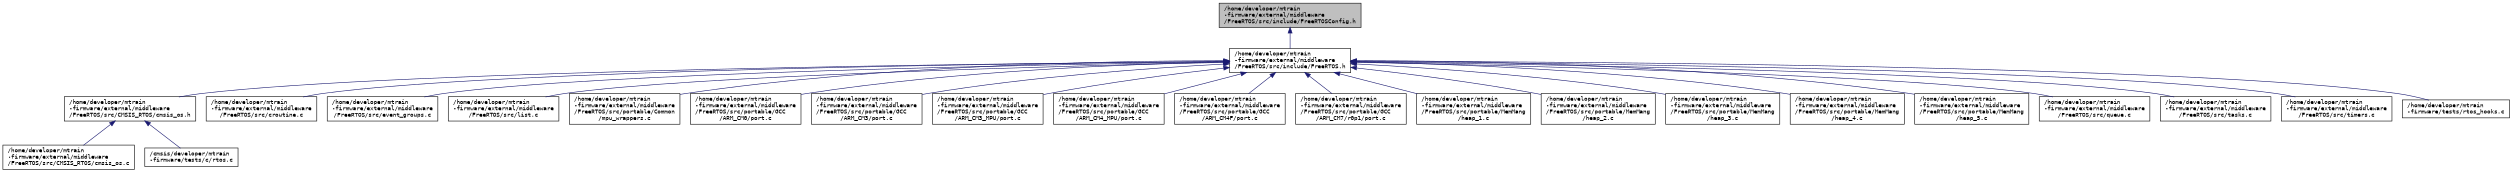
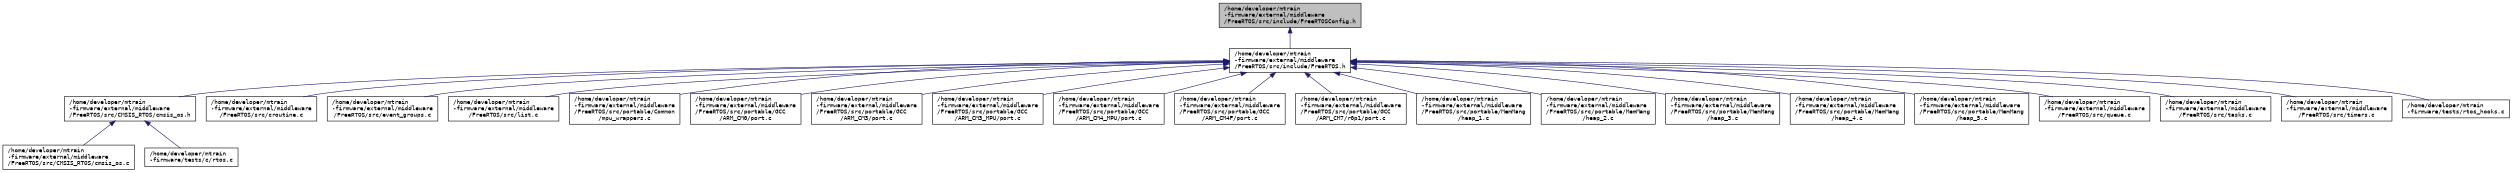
node "/cmsis/developer/mtrain -firmware/tests/c/rtos.c": label "/cmsis/developer/mtrain -firmware/tests/c/rtos.c" -> "/home/developer/mtrain -firmware/tests/c/rtos.c"
